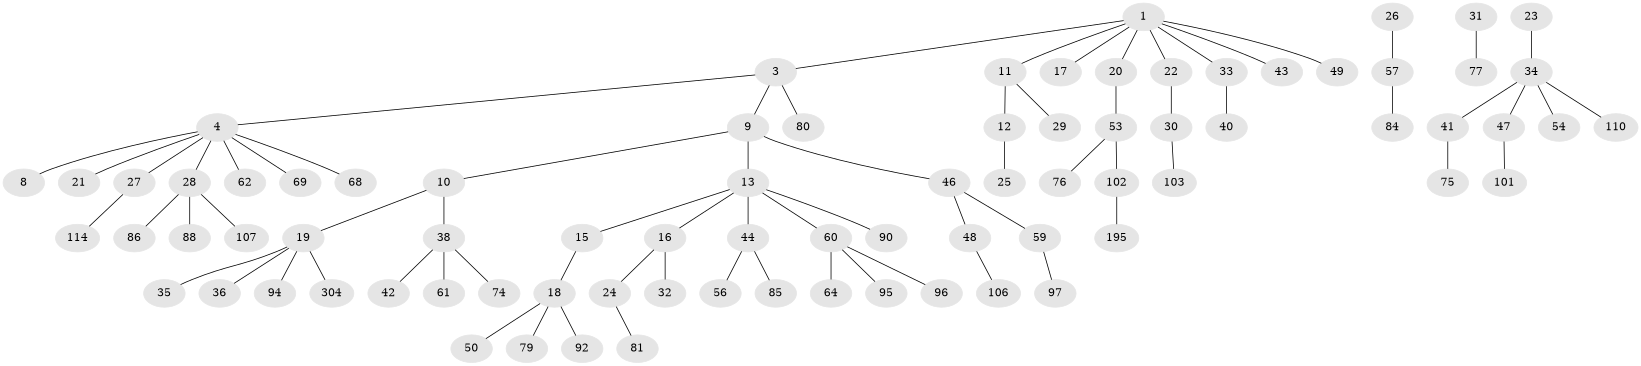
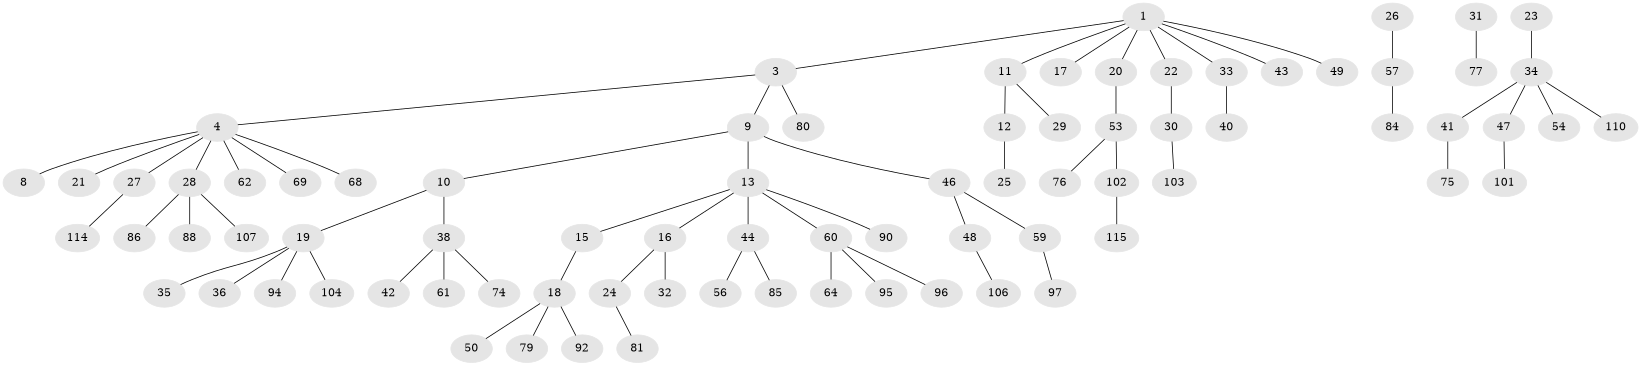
node "195": label "195" -> "115"
node "304": label "304" -> "104"
